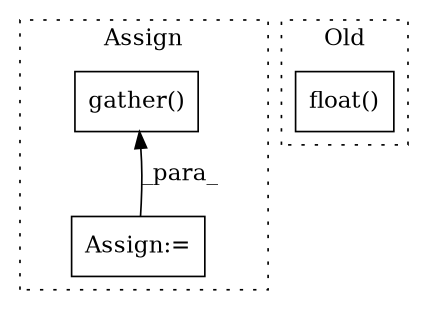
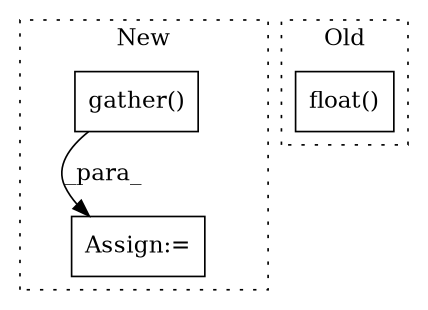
cluster "Assign": label "Assign" -> "New"
edge "Assign:=" -> "gather()": reversed
